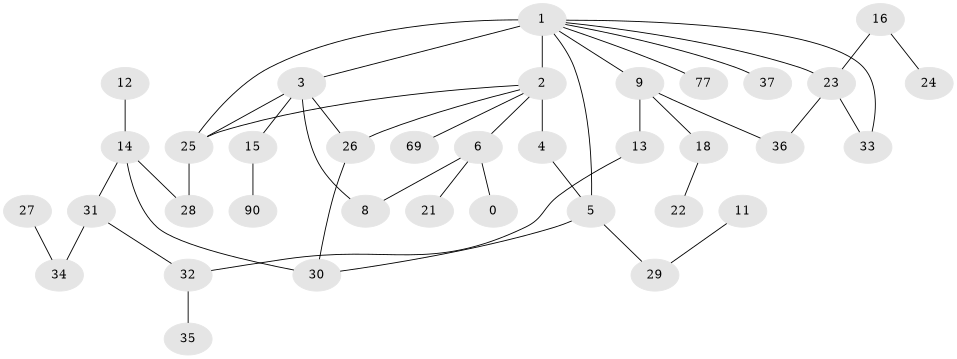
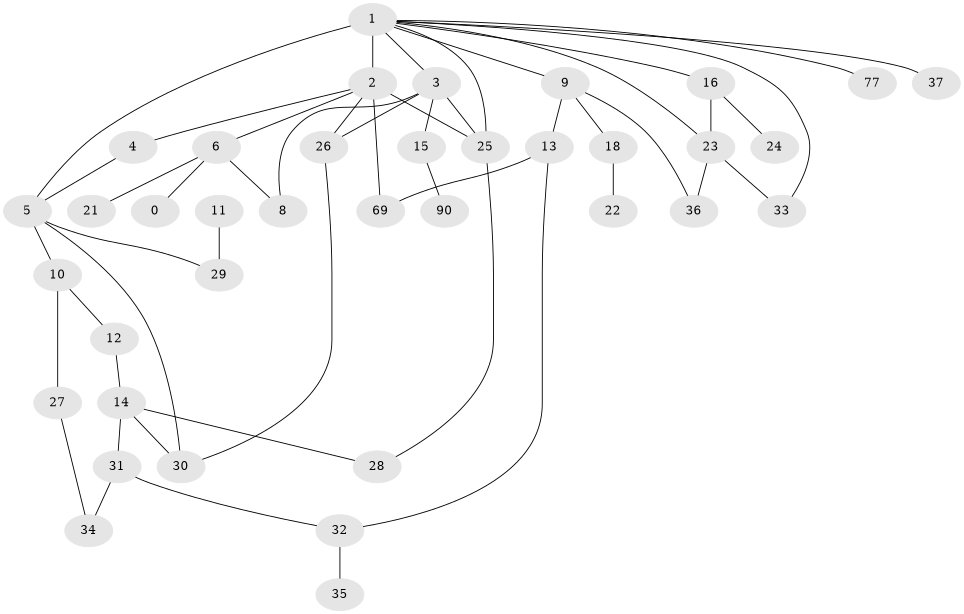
edge "1" -- "16": added
edge "13" -- "69": added
node "10": added
